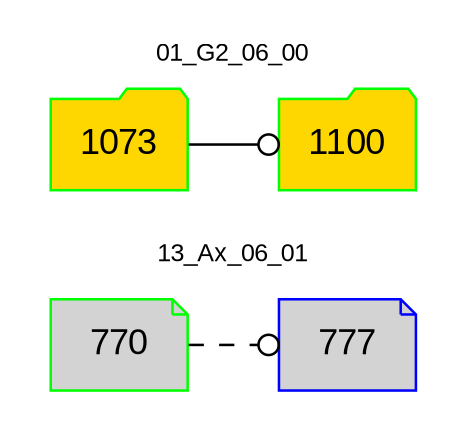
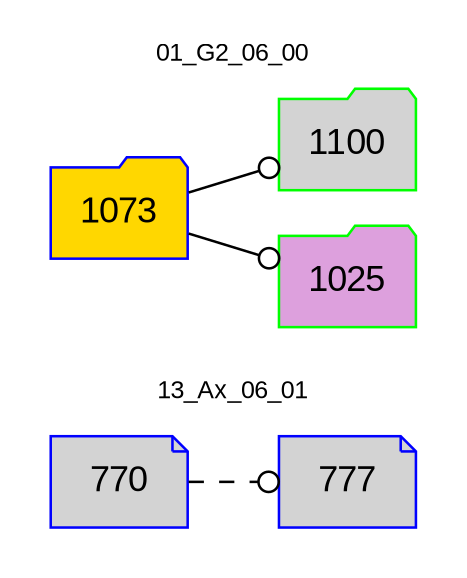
node "1073": color green -> blue
node "1100": fillcolor gold -> lightgrey
node "1025": added
node "770": color green -> blue
